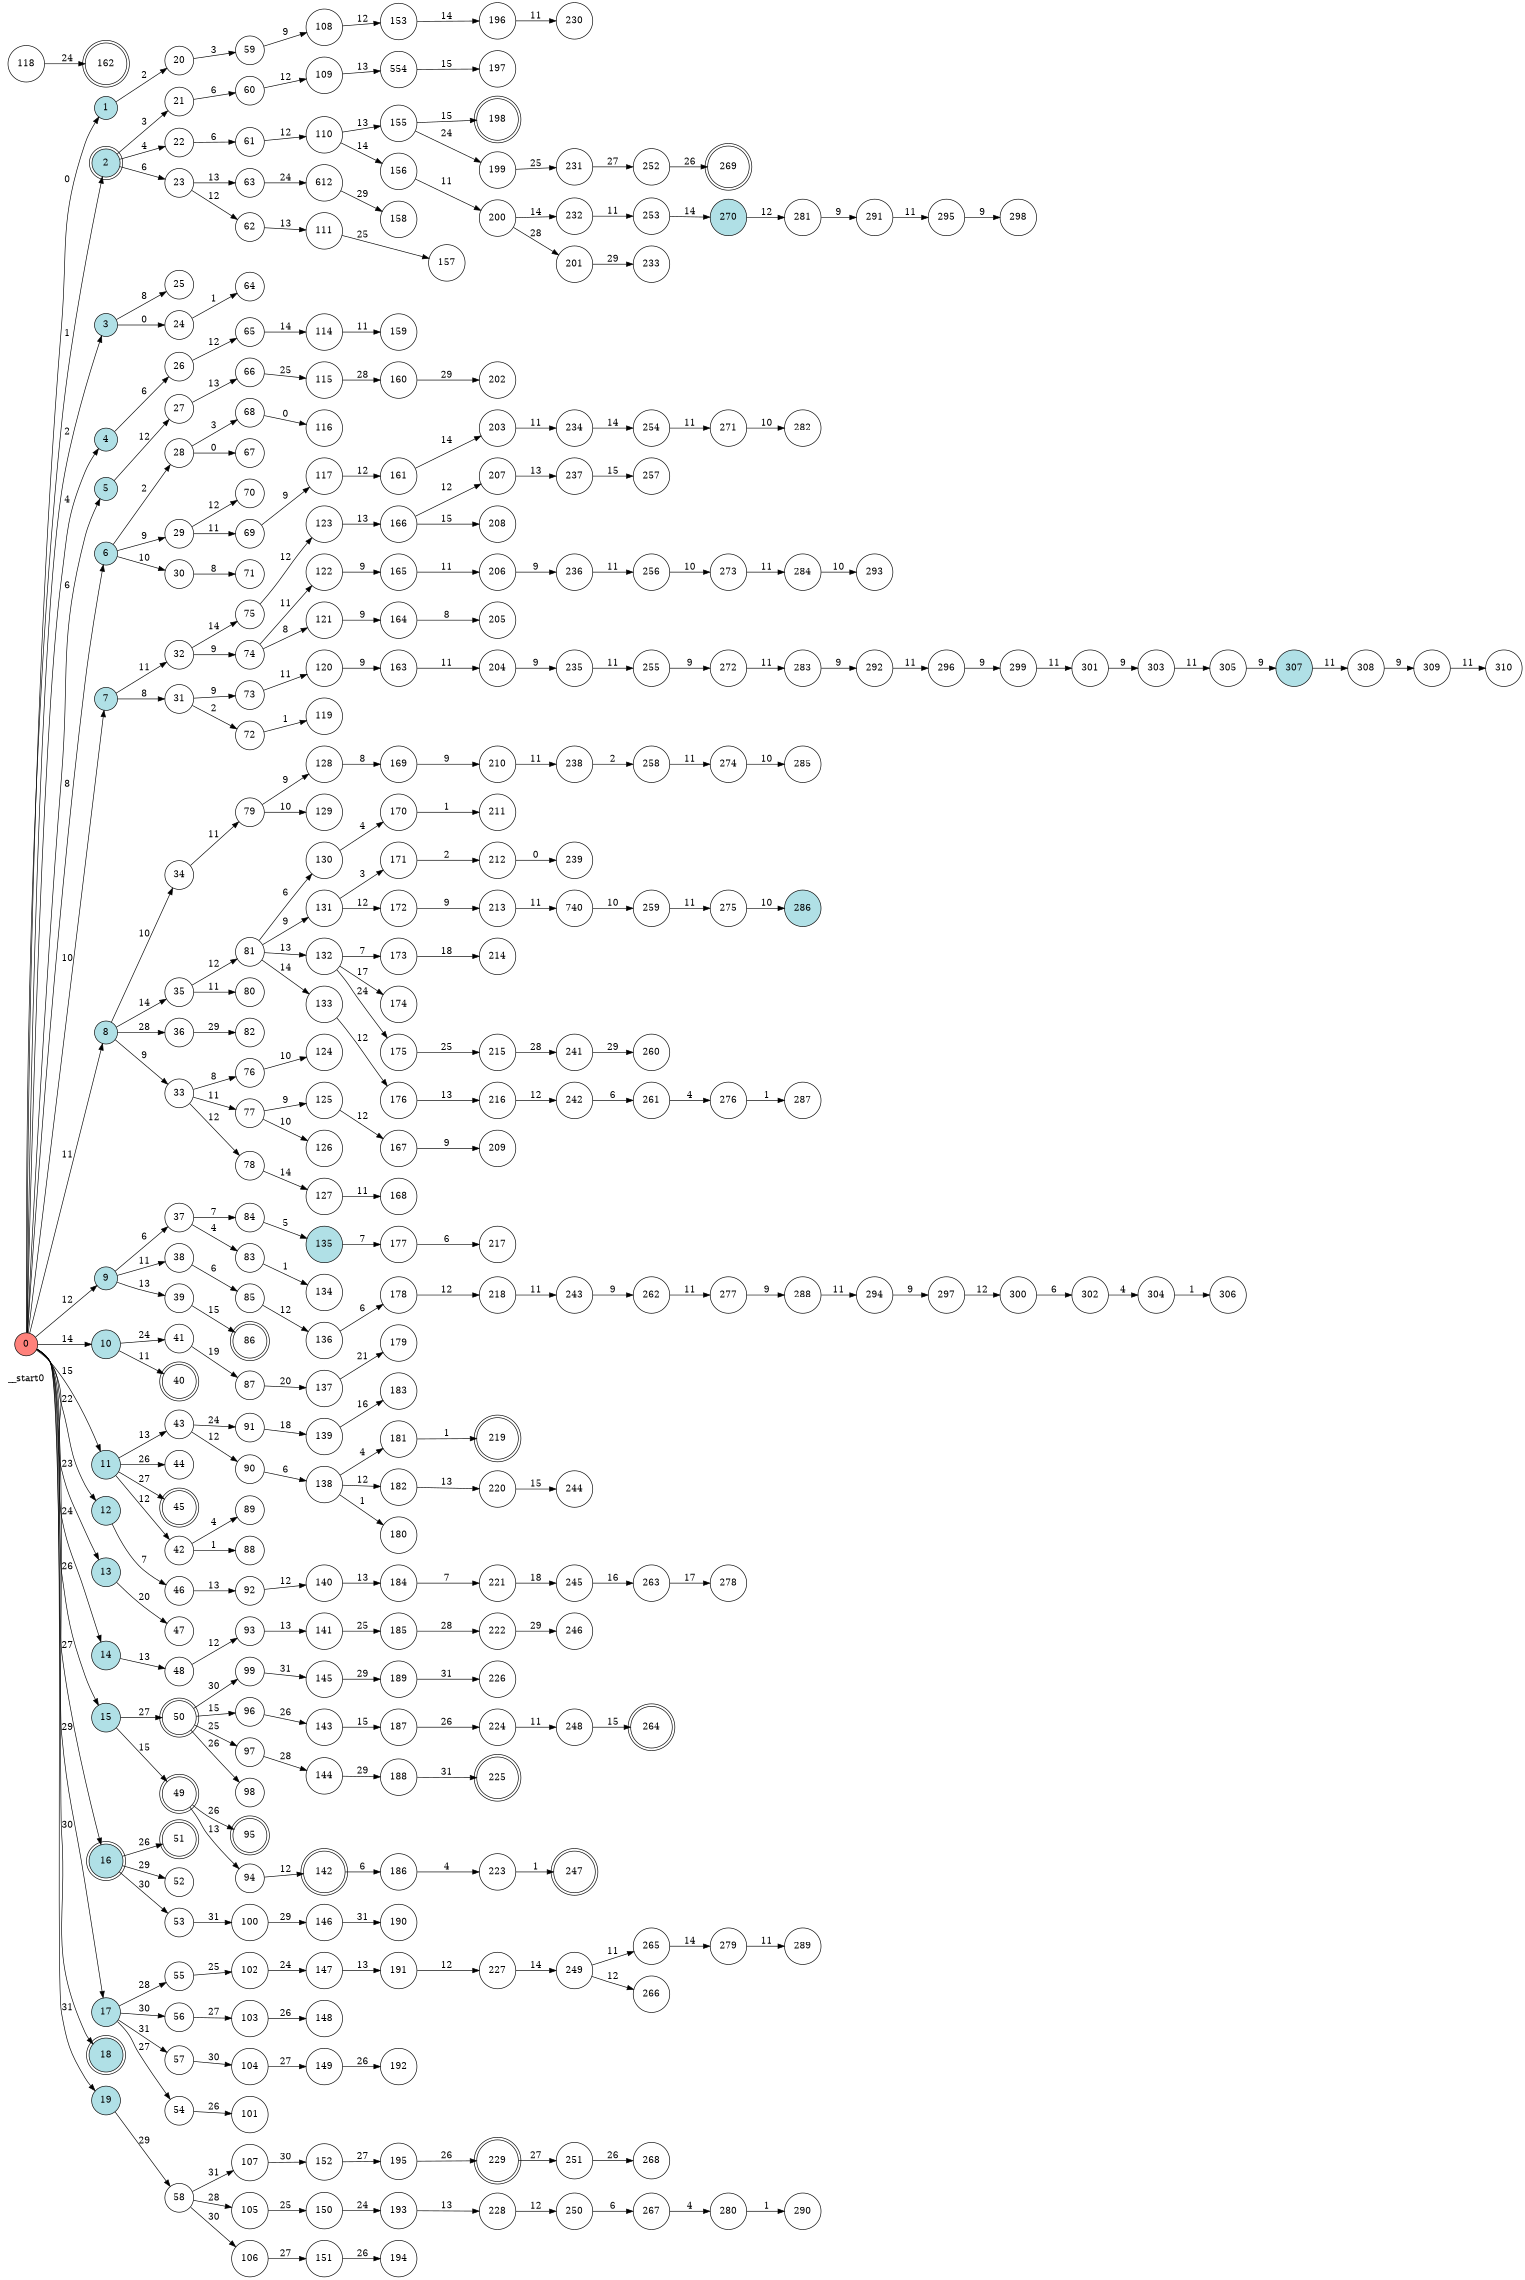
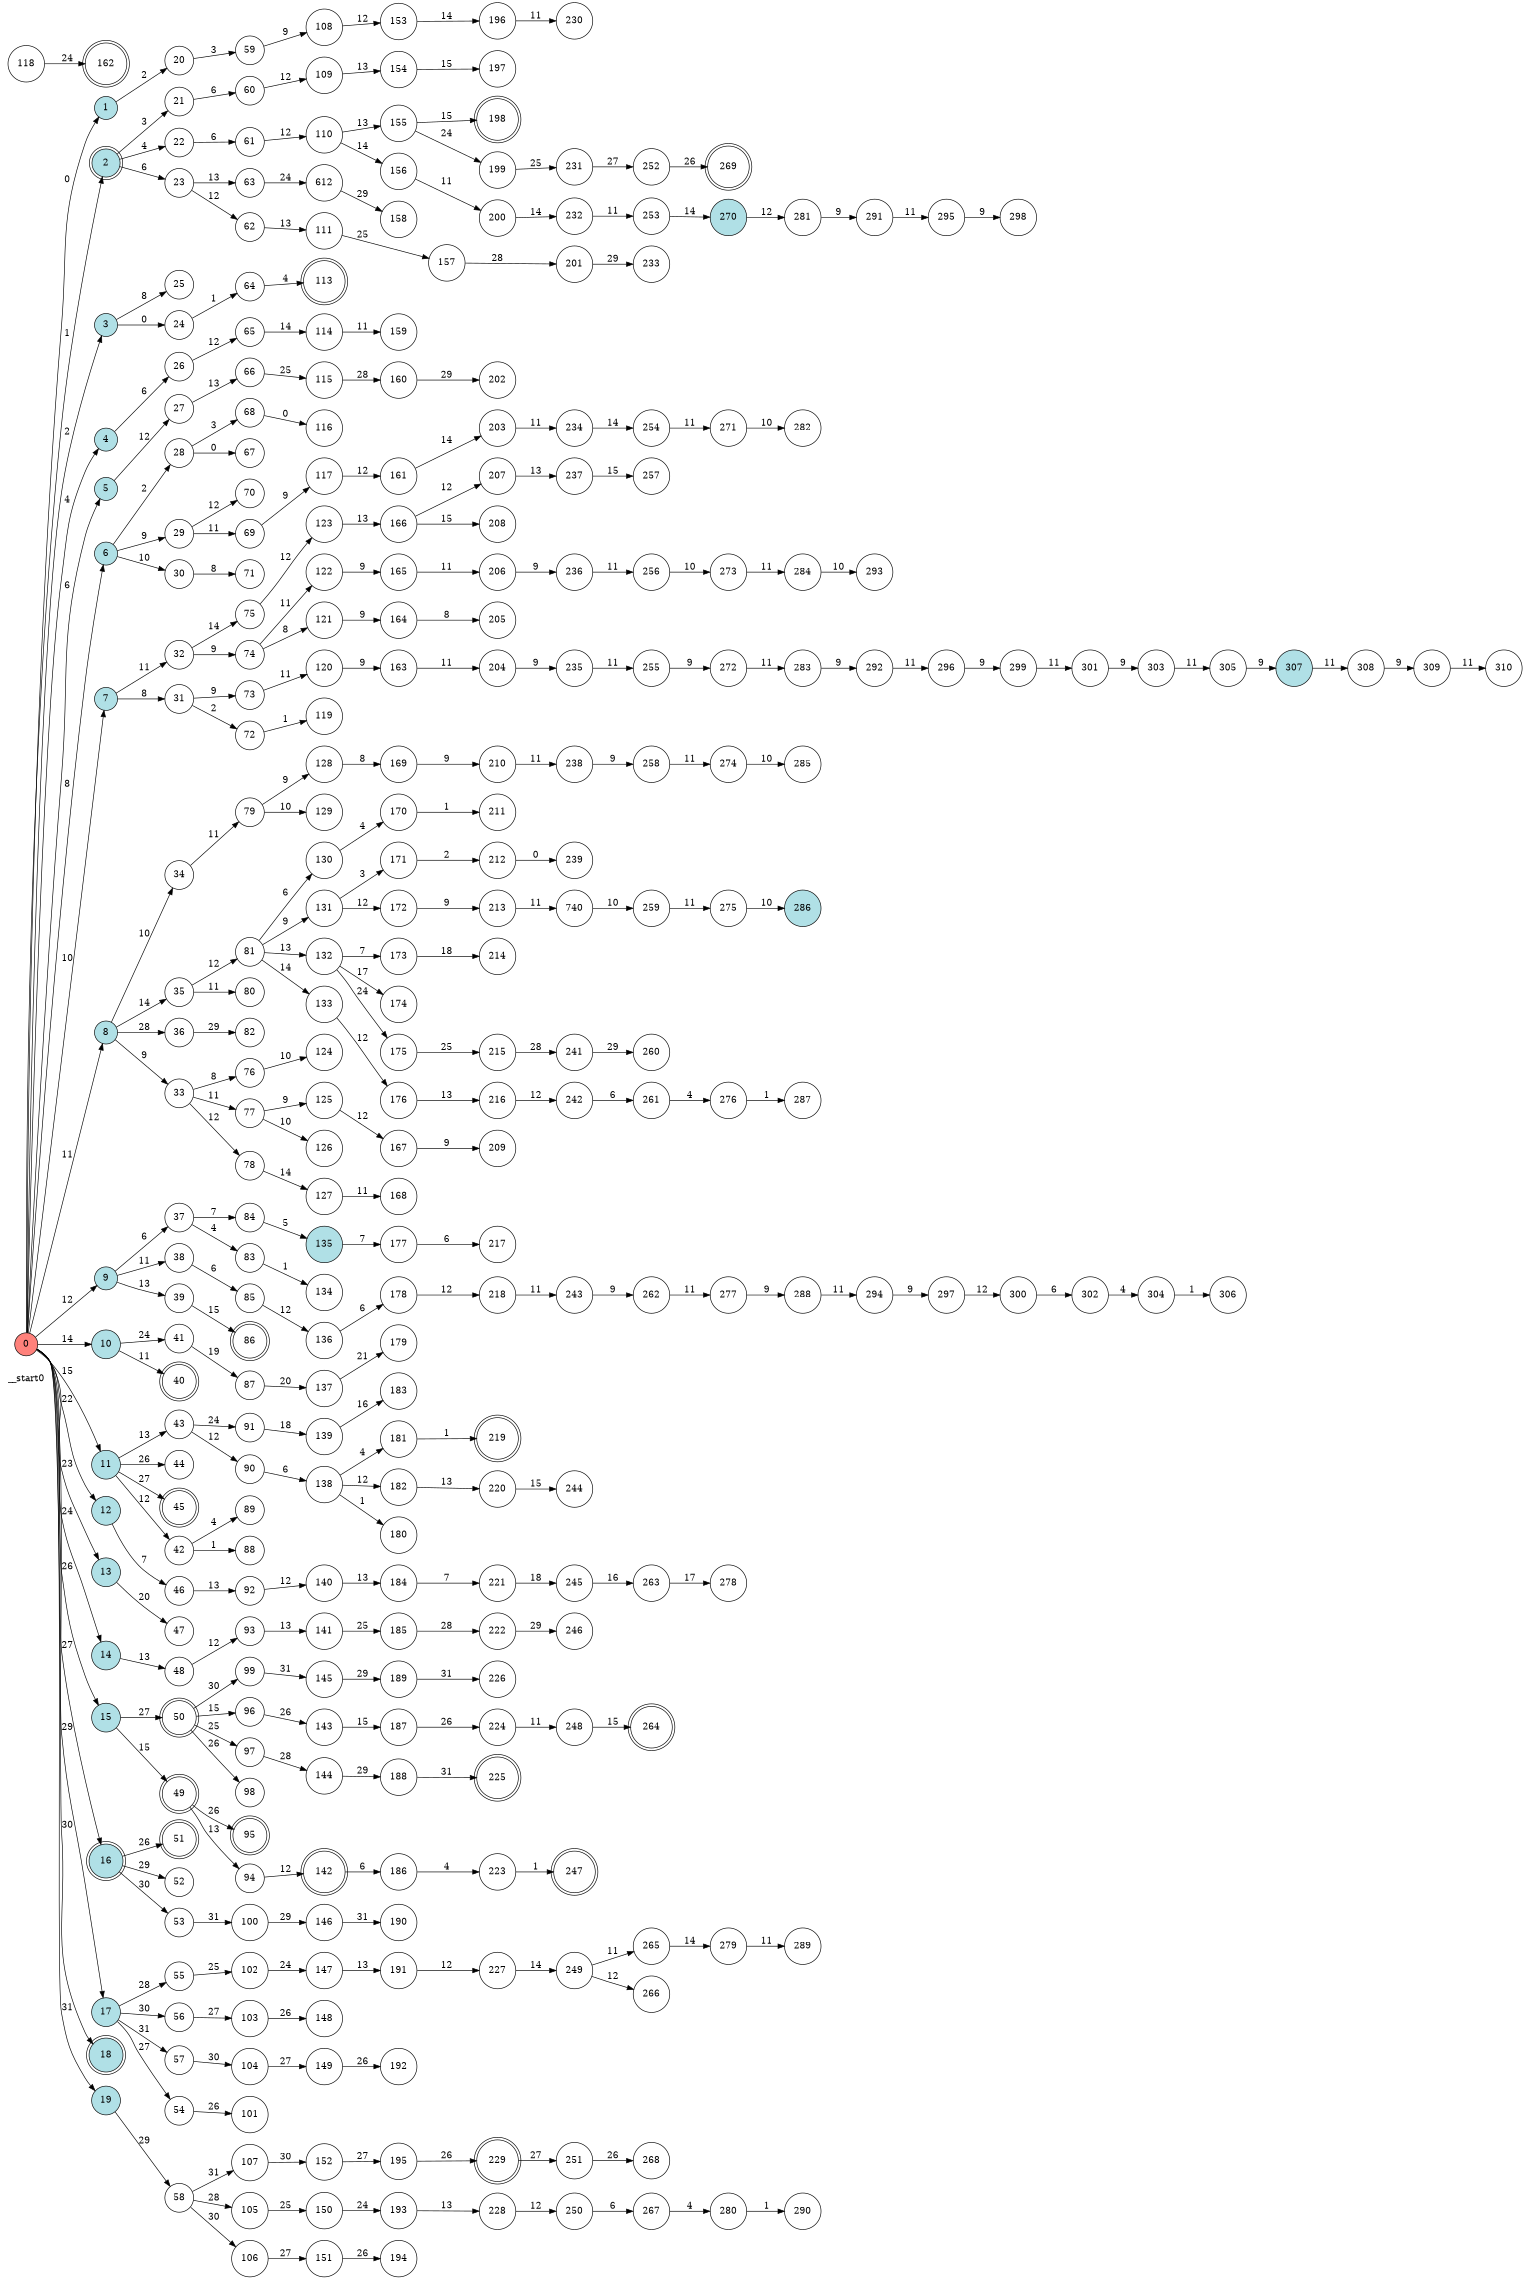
node "554": label "554" -> "154"
edge "200" -> "201": now "157" -> "201"
node "113": added
edge "238" -> "258": label "2" -> "9"
